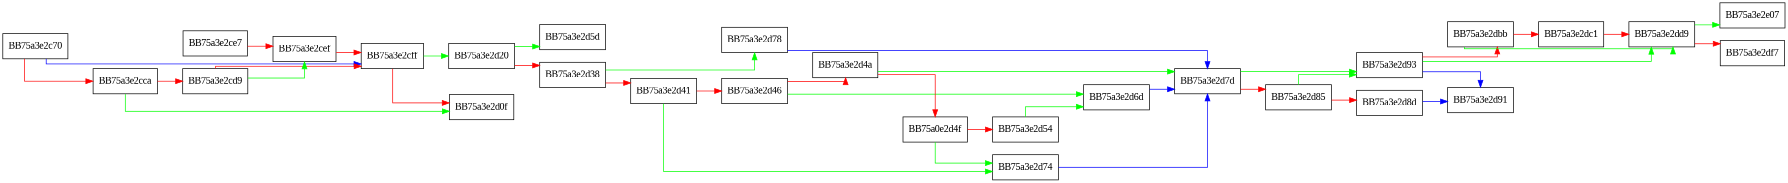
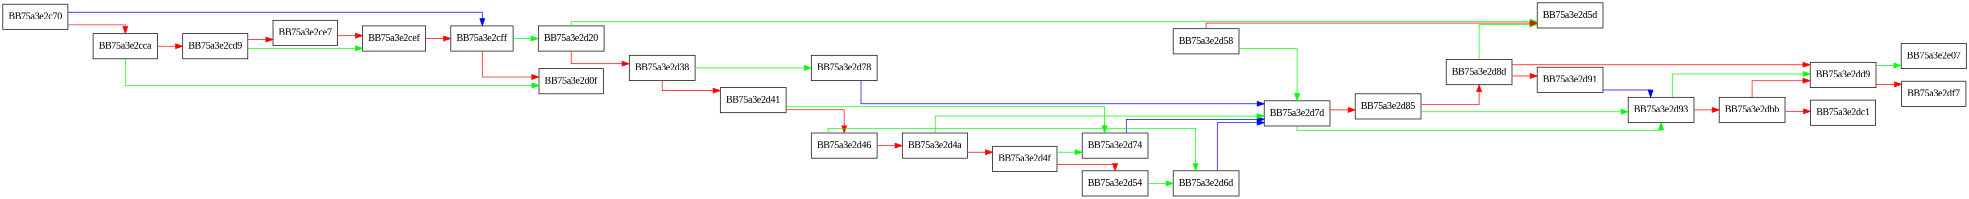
edge "BB75a3e2d8d" -> "BB75a3e2d5d": added
edge "BB75a3e2dc1" -> "BB75a3e2dd9": now "BB75a3e2d8d" -> "BB75a3e2dd9"
node "BB75a3e2d58": added
edge "BB75a3e2dbb" -> "BB75a3e2dd9": color green -> red
edge "BB75a3e2cd9" -> "BB75a3e2cff": now "BB75a3e2cd9" -> "BB75a3e2ce7"
edge "BB75a3e2d93" -> "BB75a3e2d91": reversed
edge "BB75a3e2d8d" -> "BB75a3e2d91": color blue -> red
node "BB75a0e2d4f": label "BB75a0e2d4f" -> "BB75a3e2d4f"
